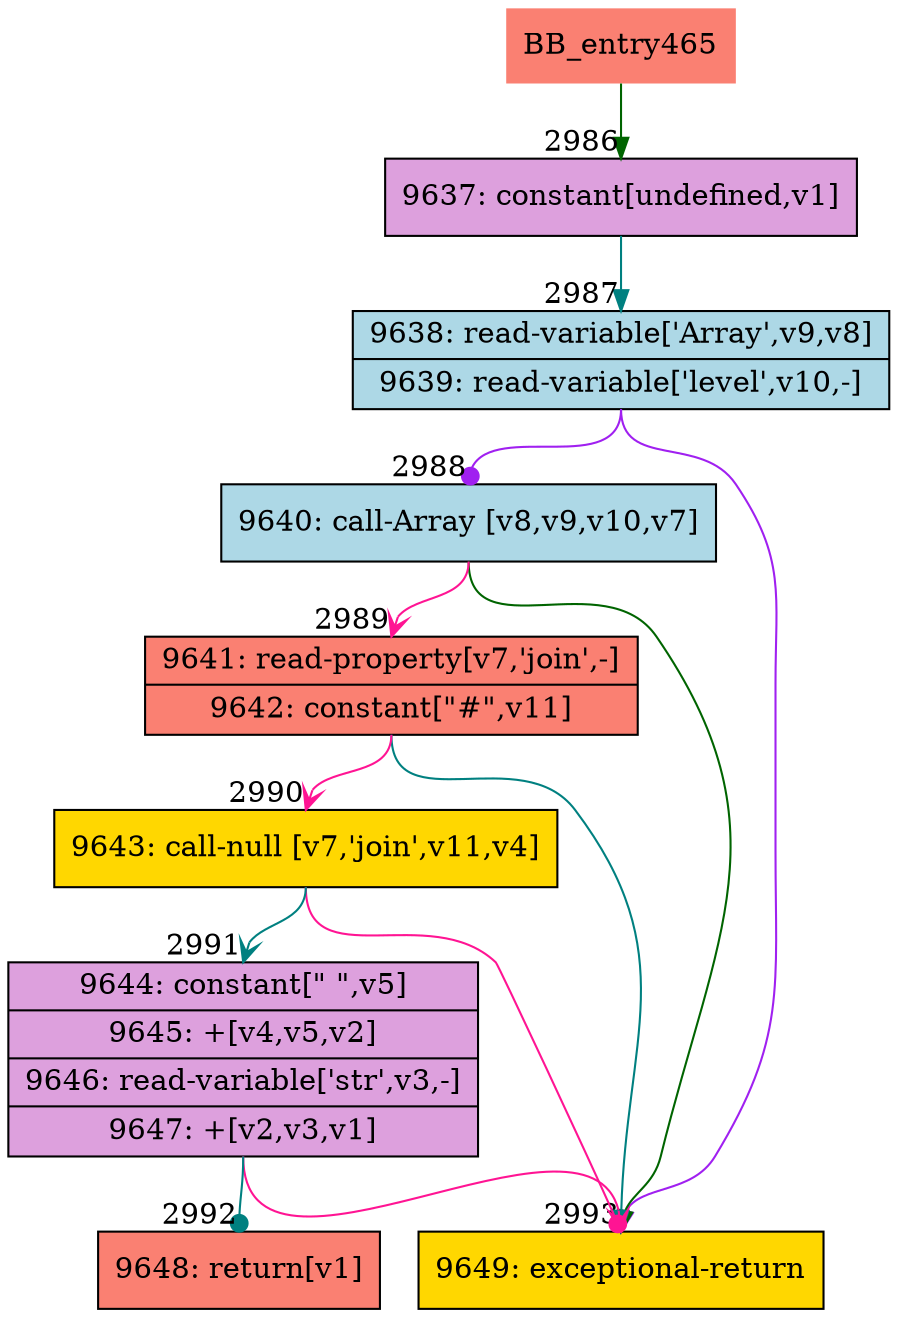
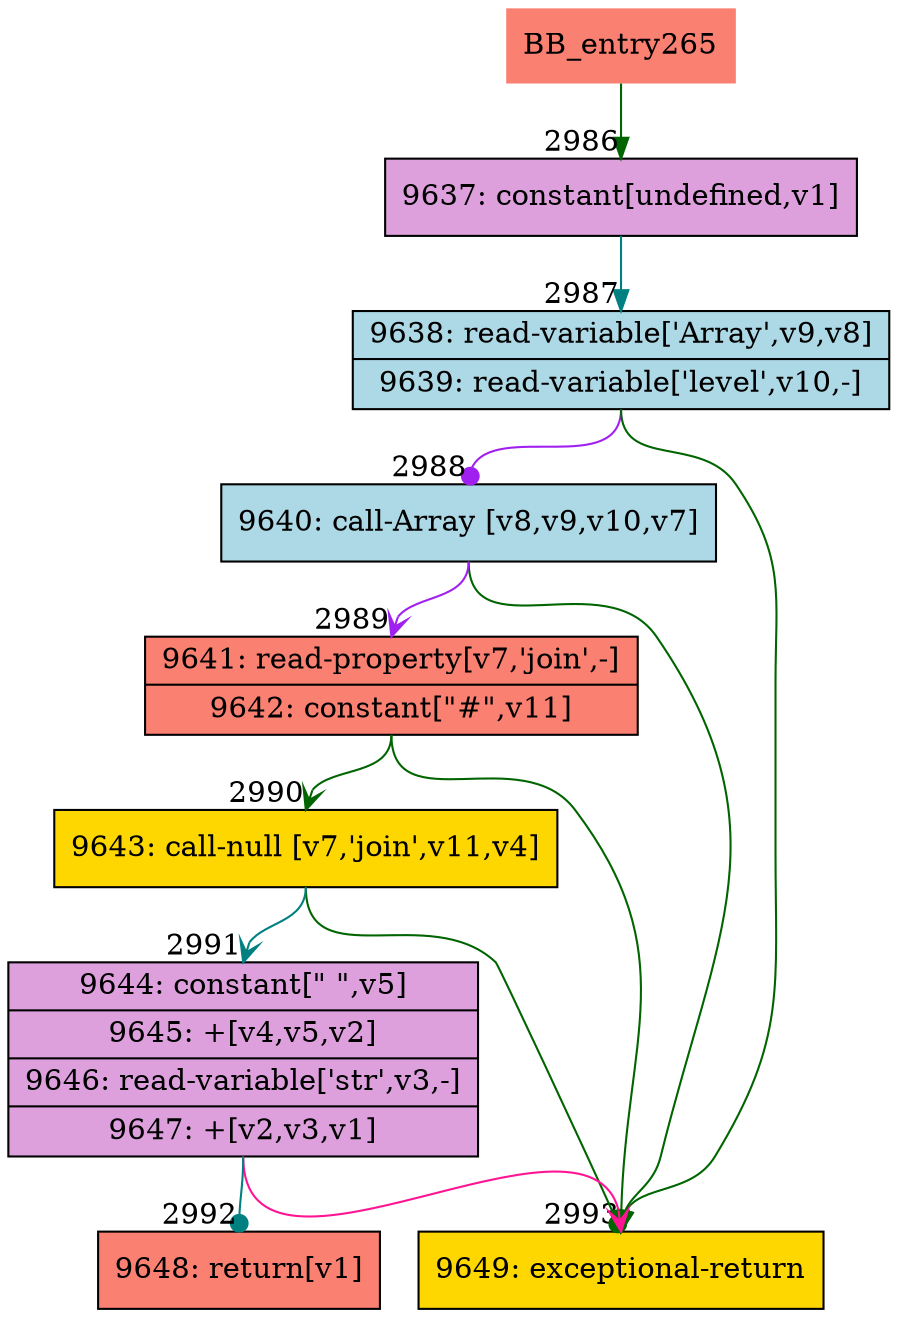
node "BB_entry465": label "BB_entry465" -> "BB_entry265"
edge "9640: call-Array [v8,v9,v10,v7]" -> "9641: read-property[v7,'join',-]": color deeppink -> purple
edge "9641: read-property[v7,'join',-]" -> "9643: call-null [v7,'join',v11,v4]": color deeppink -> darkgreen
edge "9638: read-variable['Array',v9,v8]" -> "9649: exceptional-return": color purple -> darkgreen
edge "9641: read-property[v7,'join',-]" -> "9649: exceptional-return": color teal -> darkgreen
edge "9643: call-null [v7,'join',v11,v4]" -> "9649: exceptional-return": color deeppink -> darkgreen
